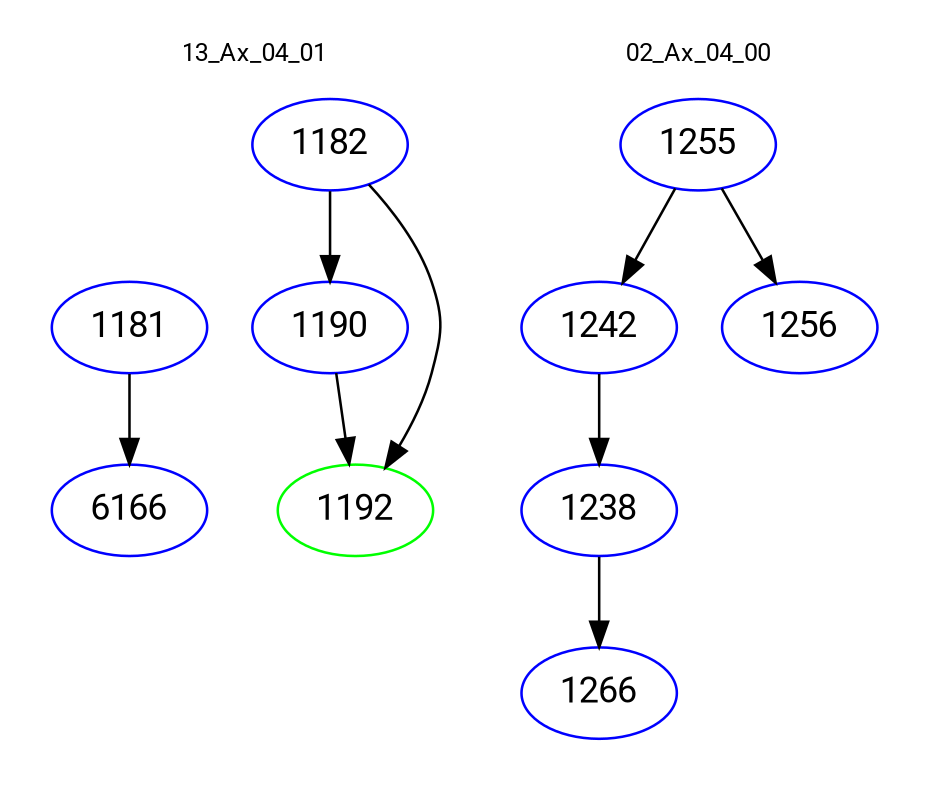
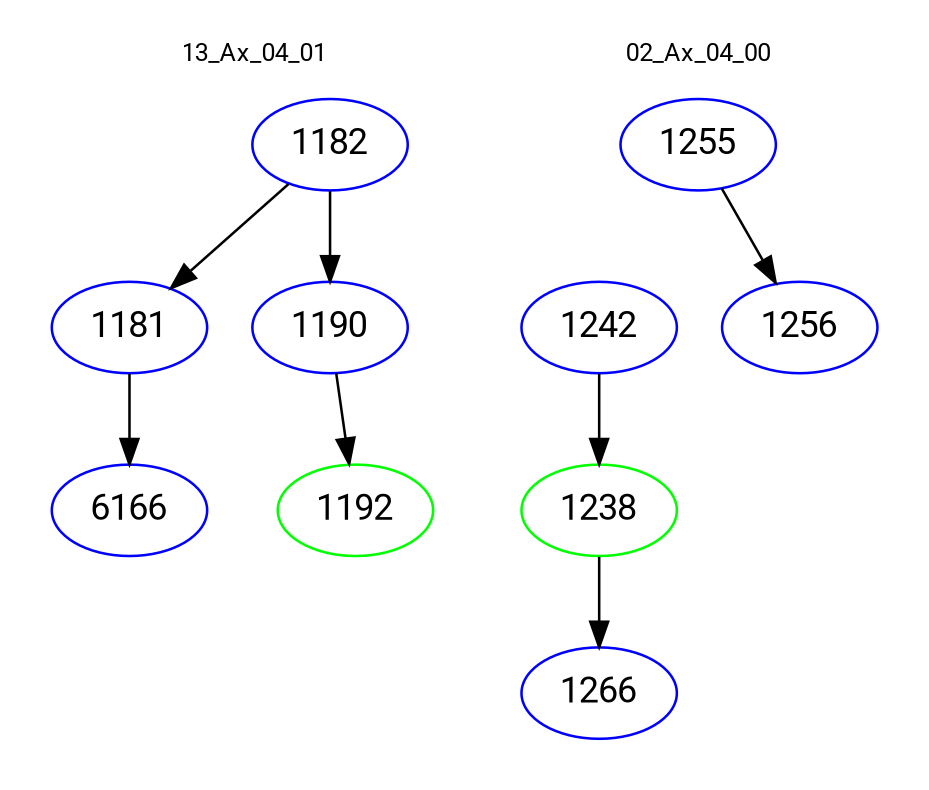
edge "1255" -> "1242": removed
edge "1182" -> "1192": now "1182" -> "1181"
node "1238": color blue -> green
